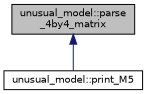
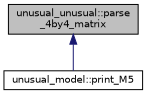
node "unusual_model::parse _4by4_matrix": label "unusual_model::parse _4by4_matrix" -> "unusual_unusual::parse _4by4_matrix"
